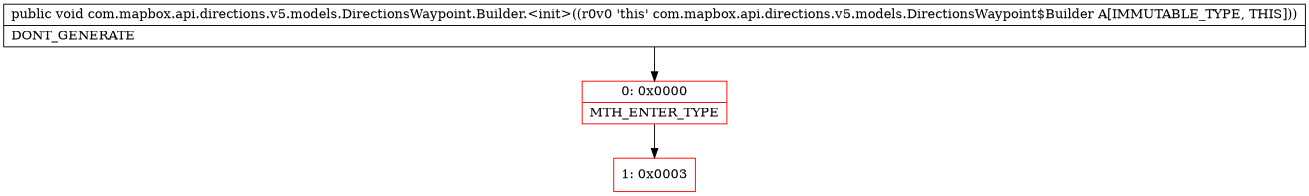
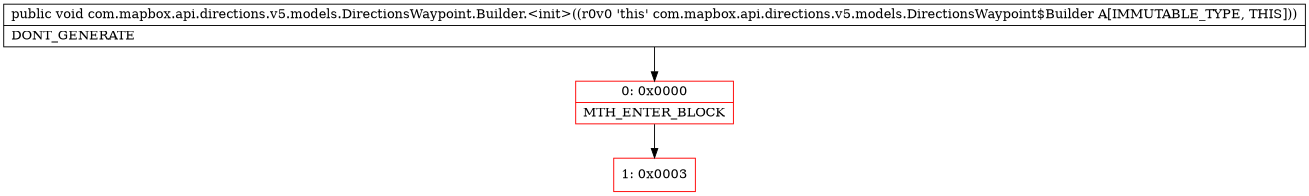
node "0: 0x0000": text "MTH_ENTER_TYPE" -> "MTH_ENTER_BLOCK"
